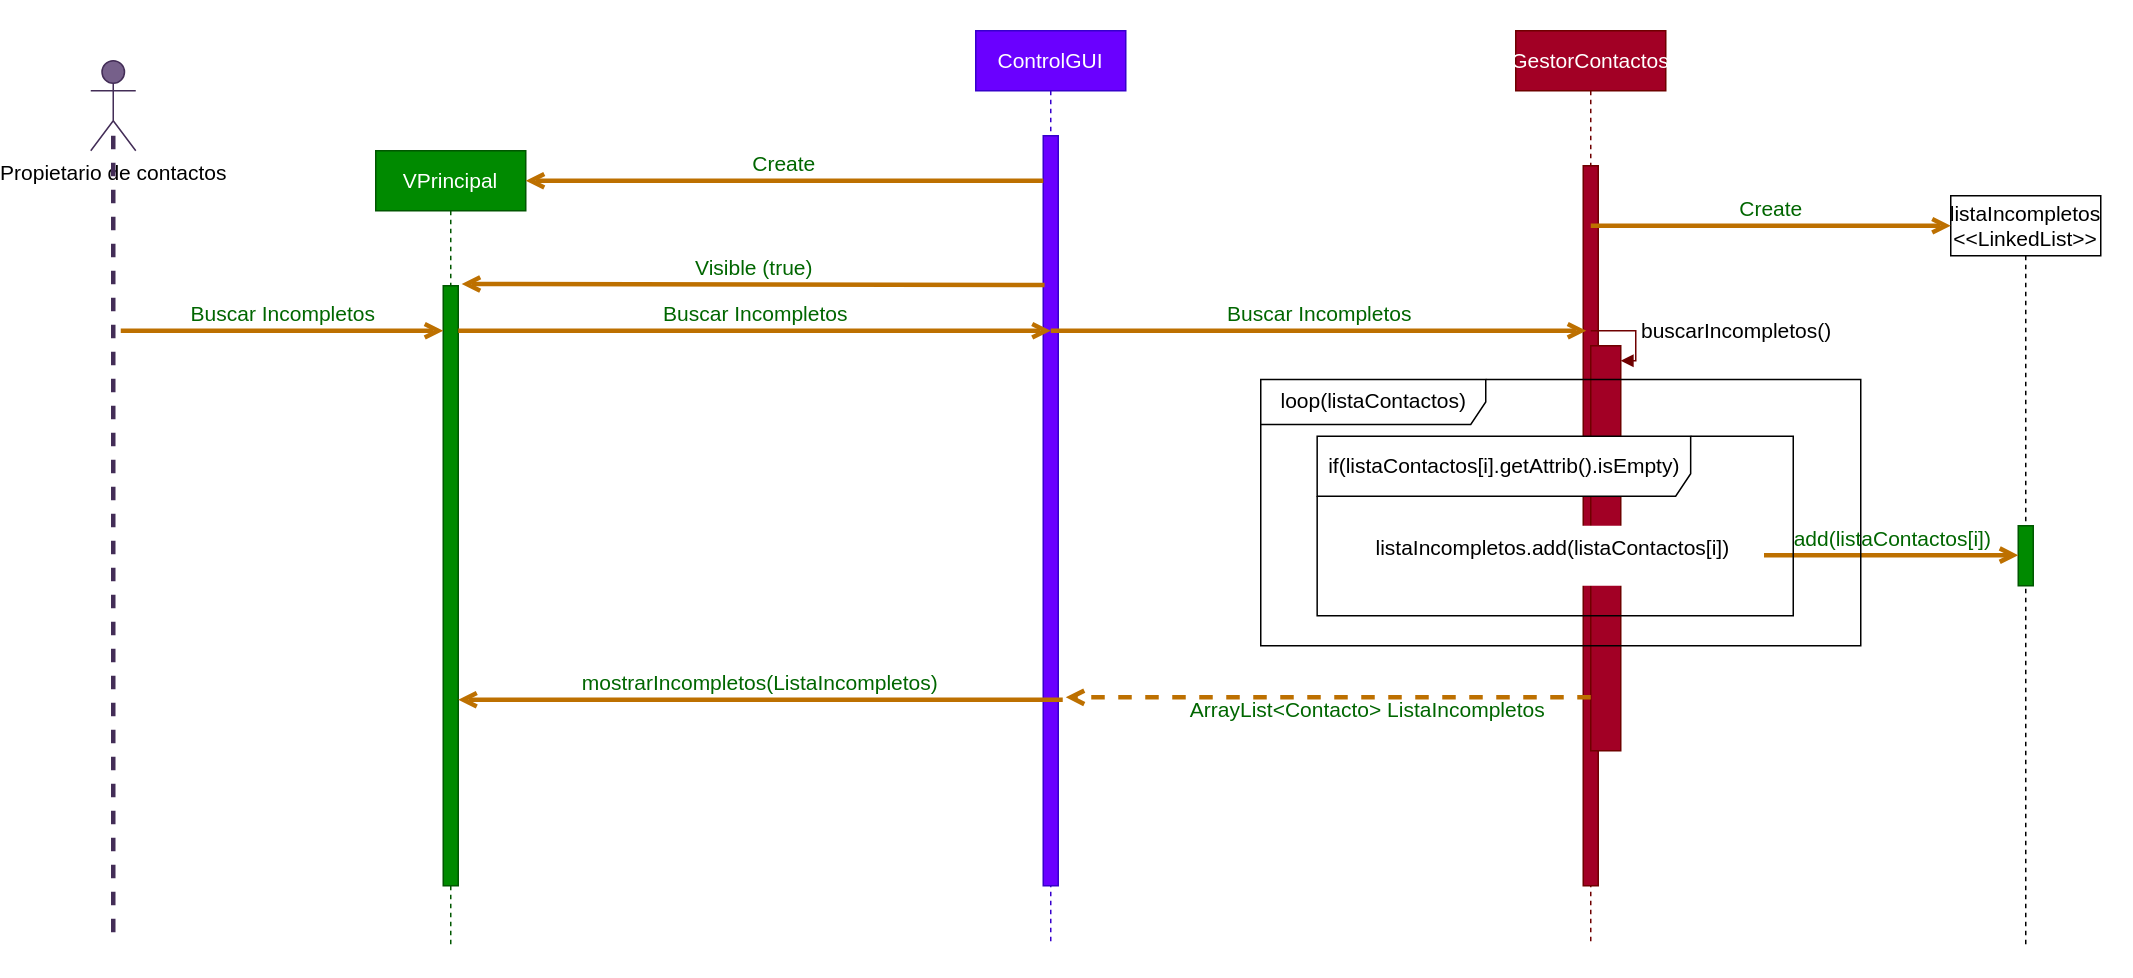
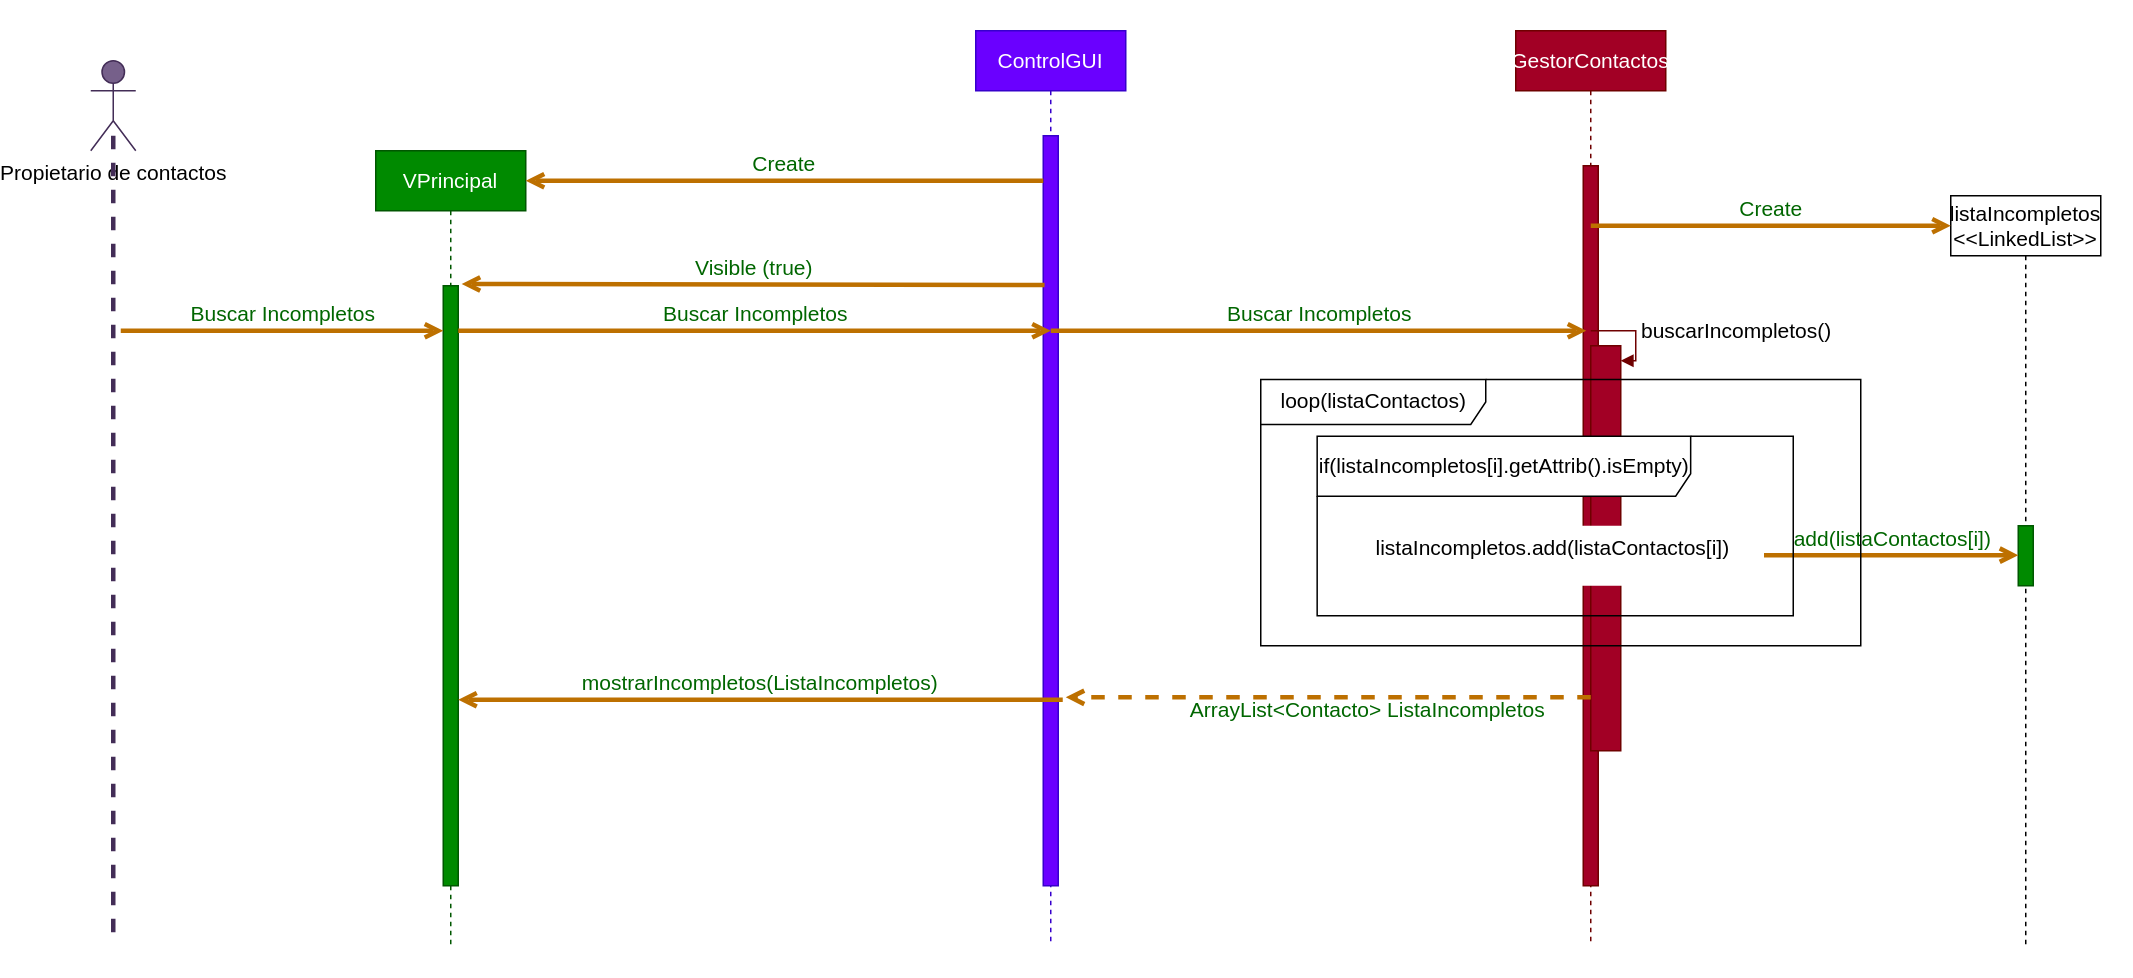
node "if(listaContactos[i].getAttrib().isEmpty)": label "if(listaContactos[i].getAttrib().isEmpty)" -> "if(listaIncompletos[i].getAttrib().isEmpty)"
